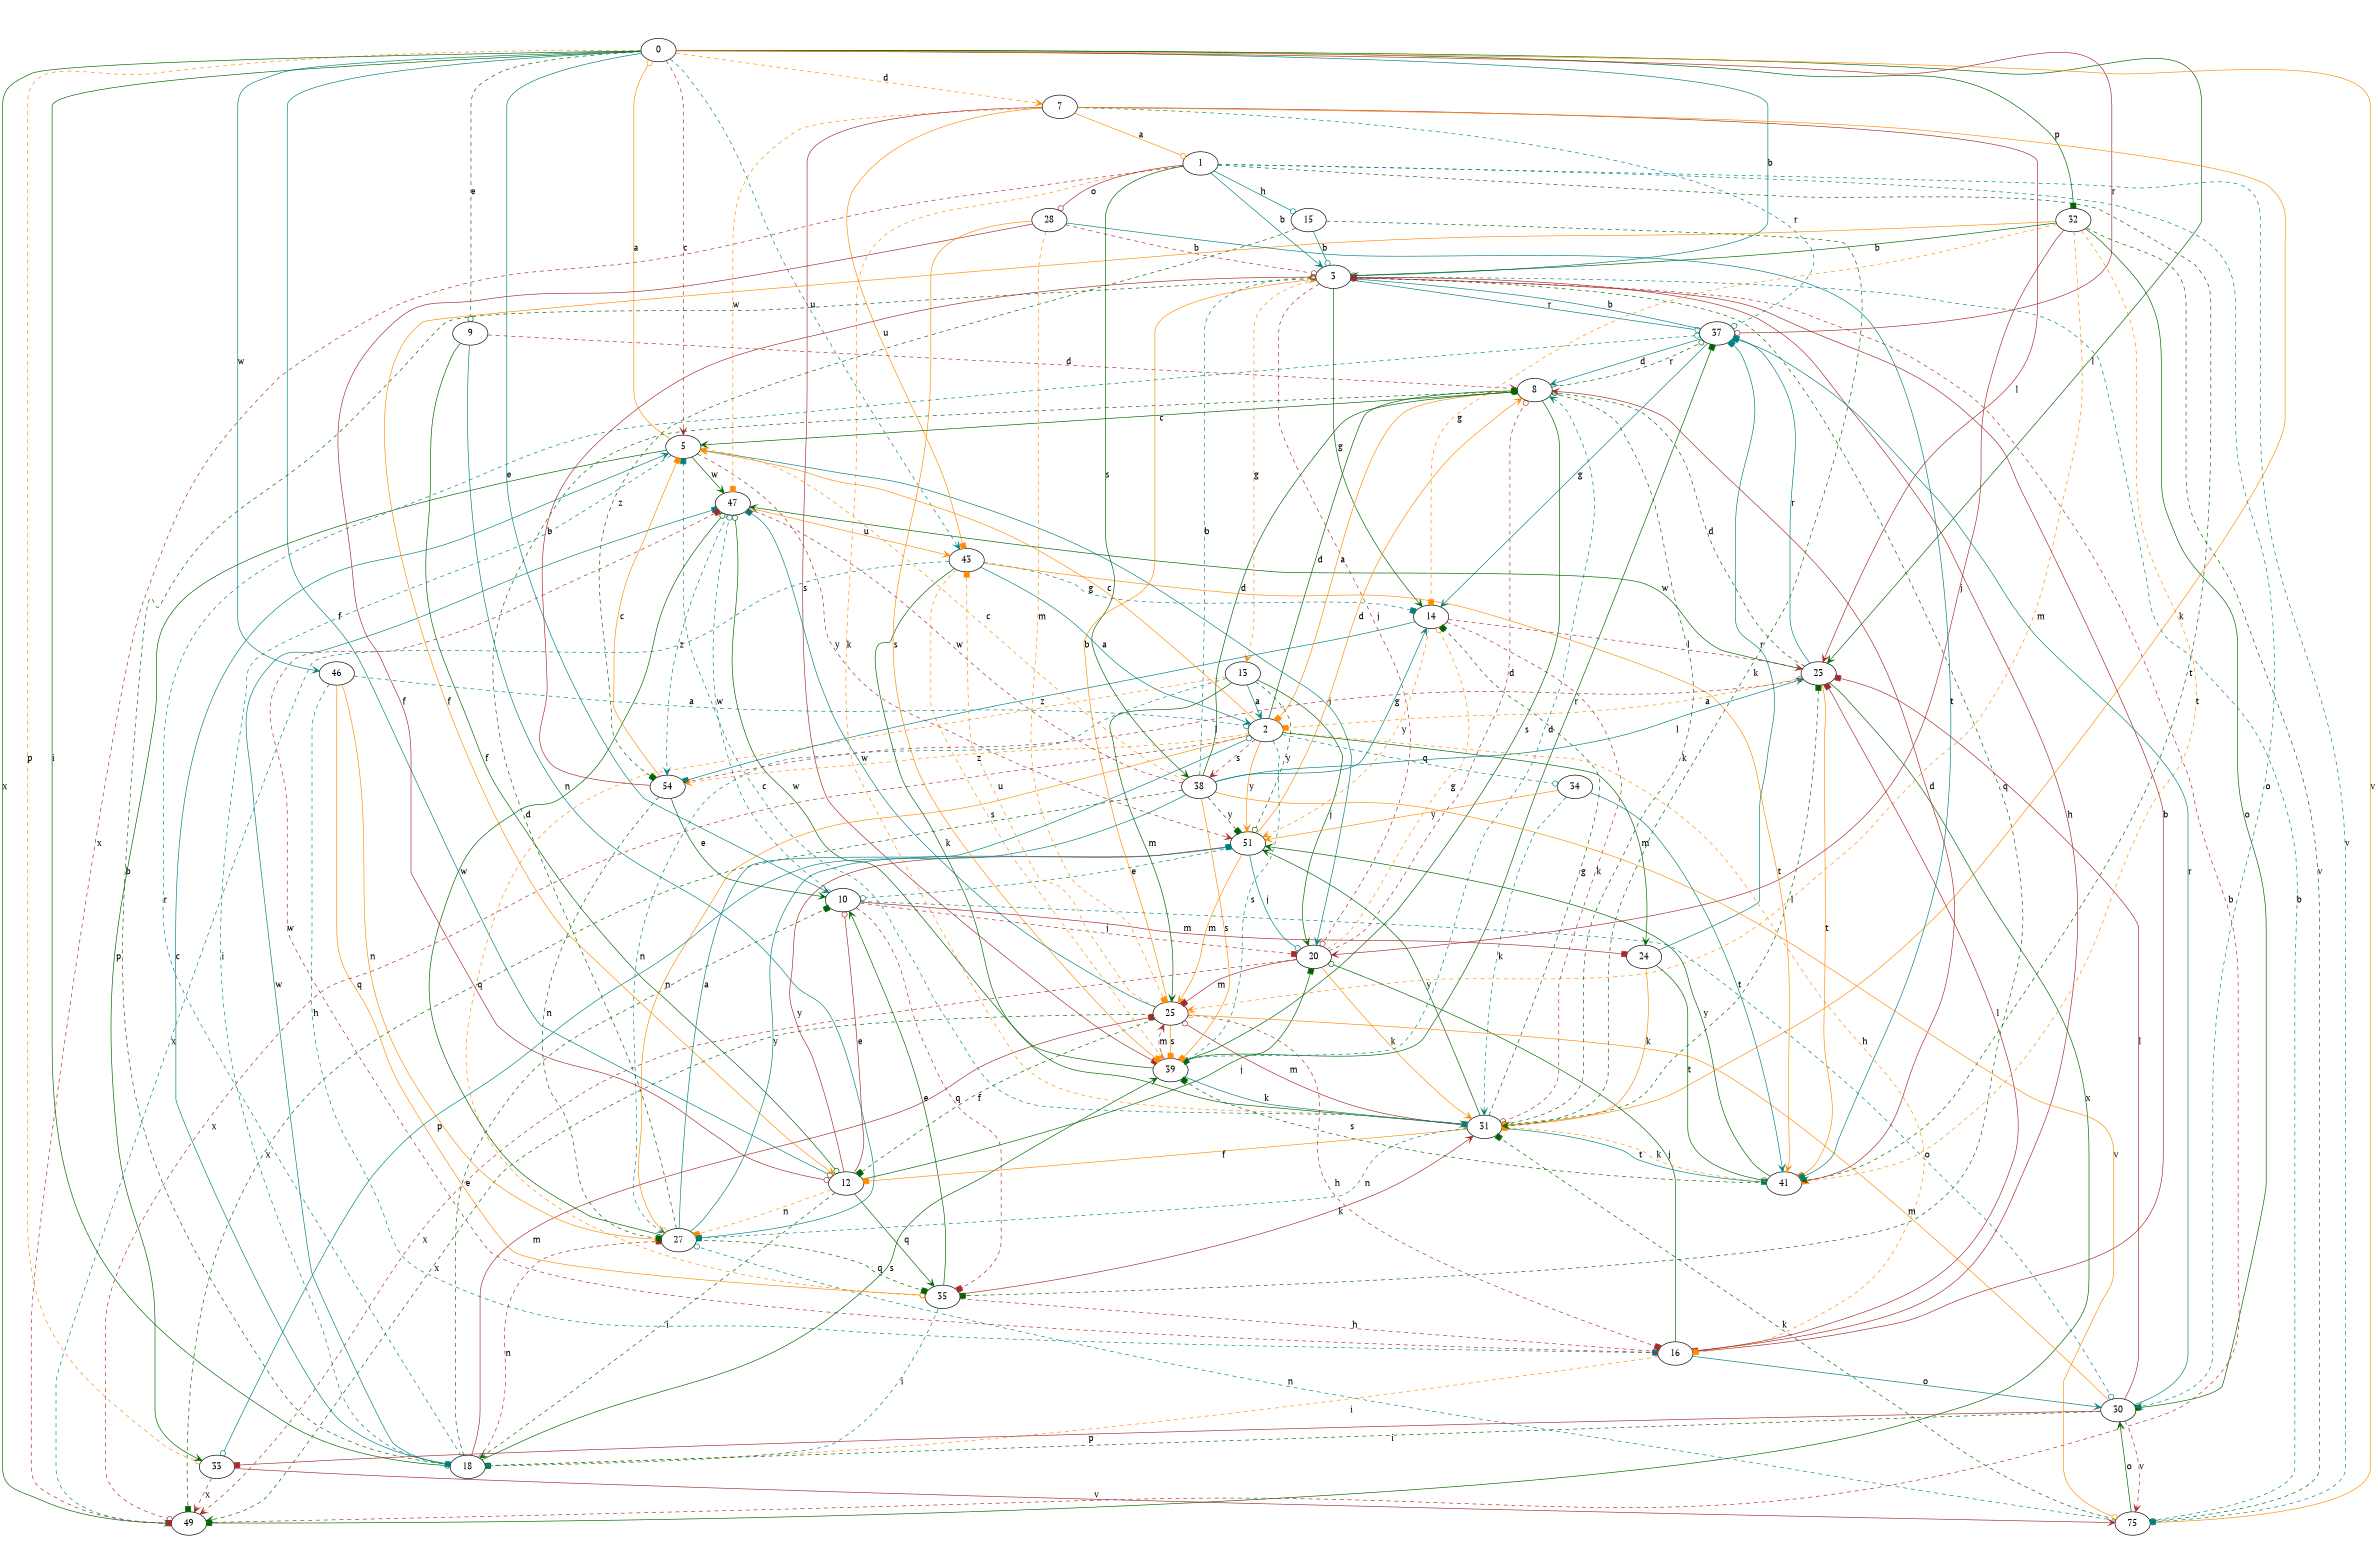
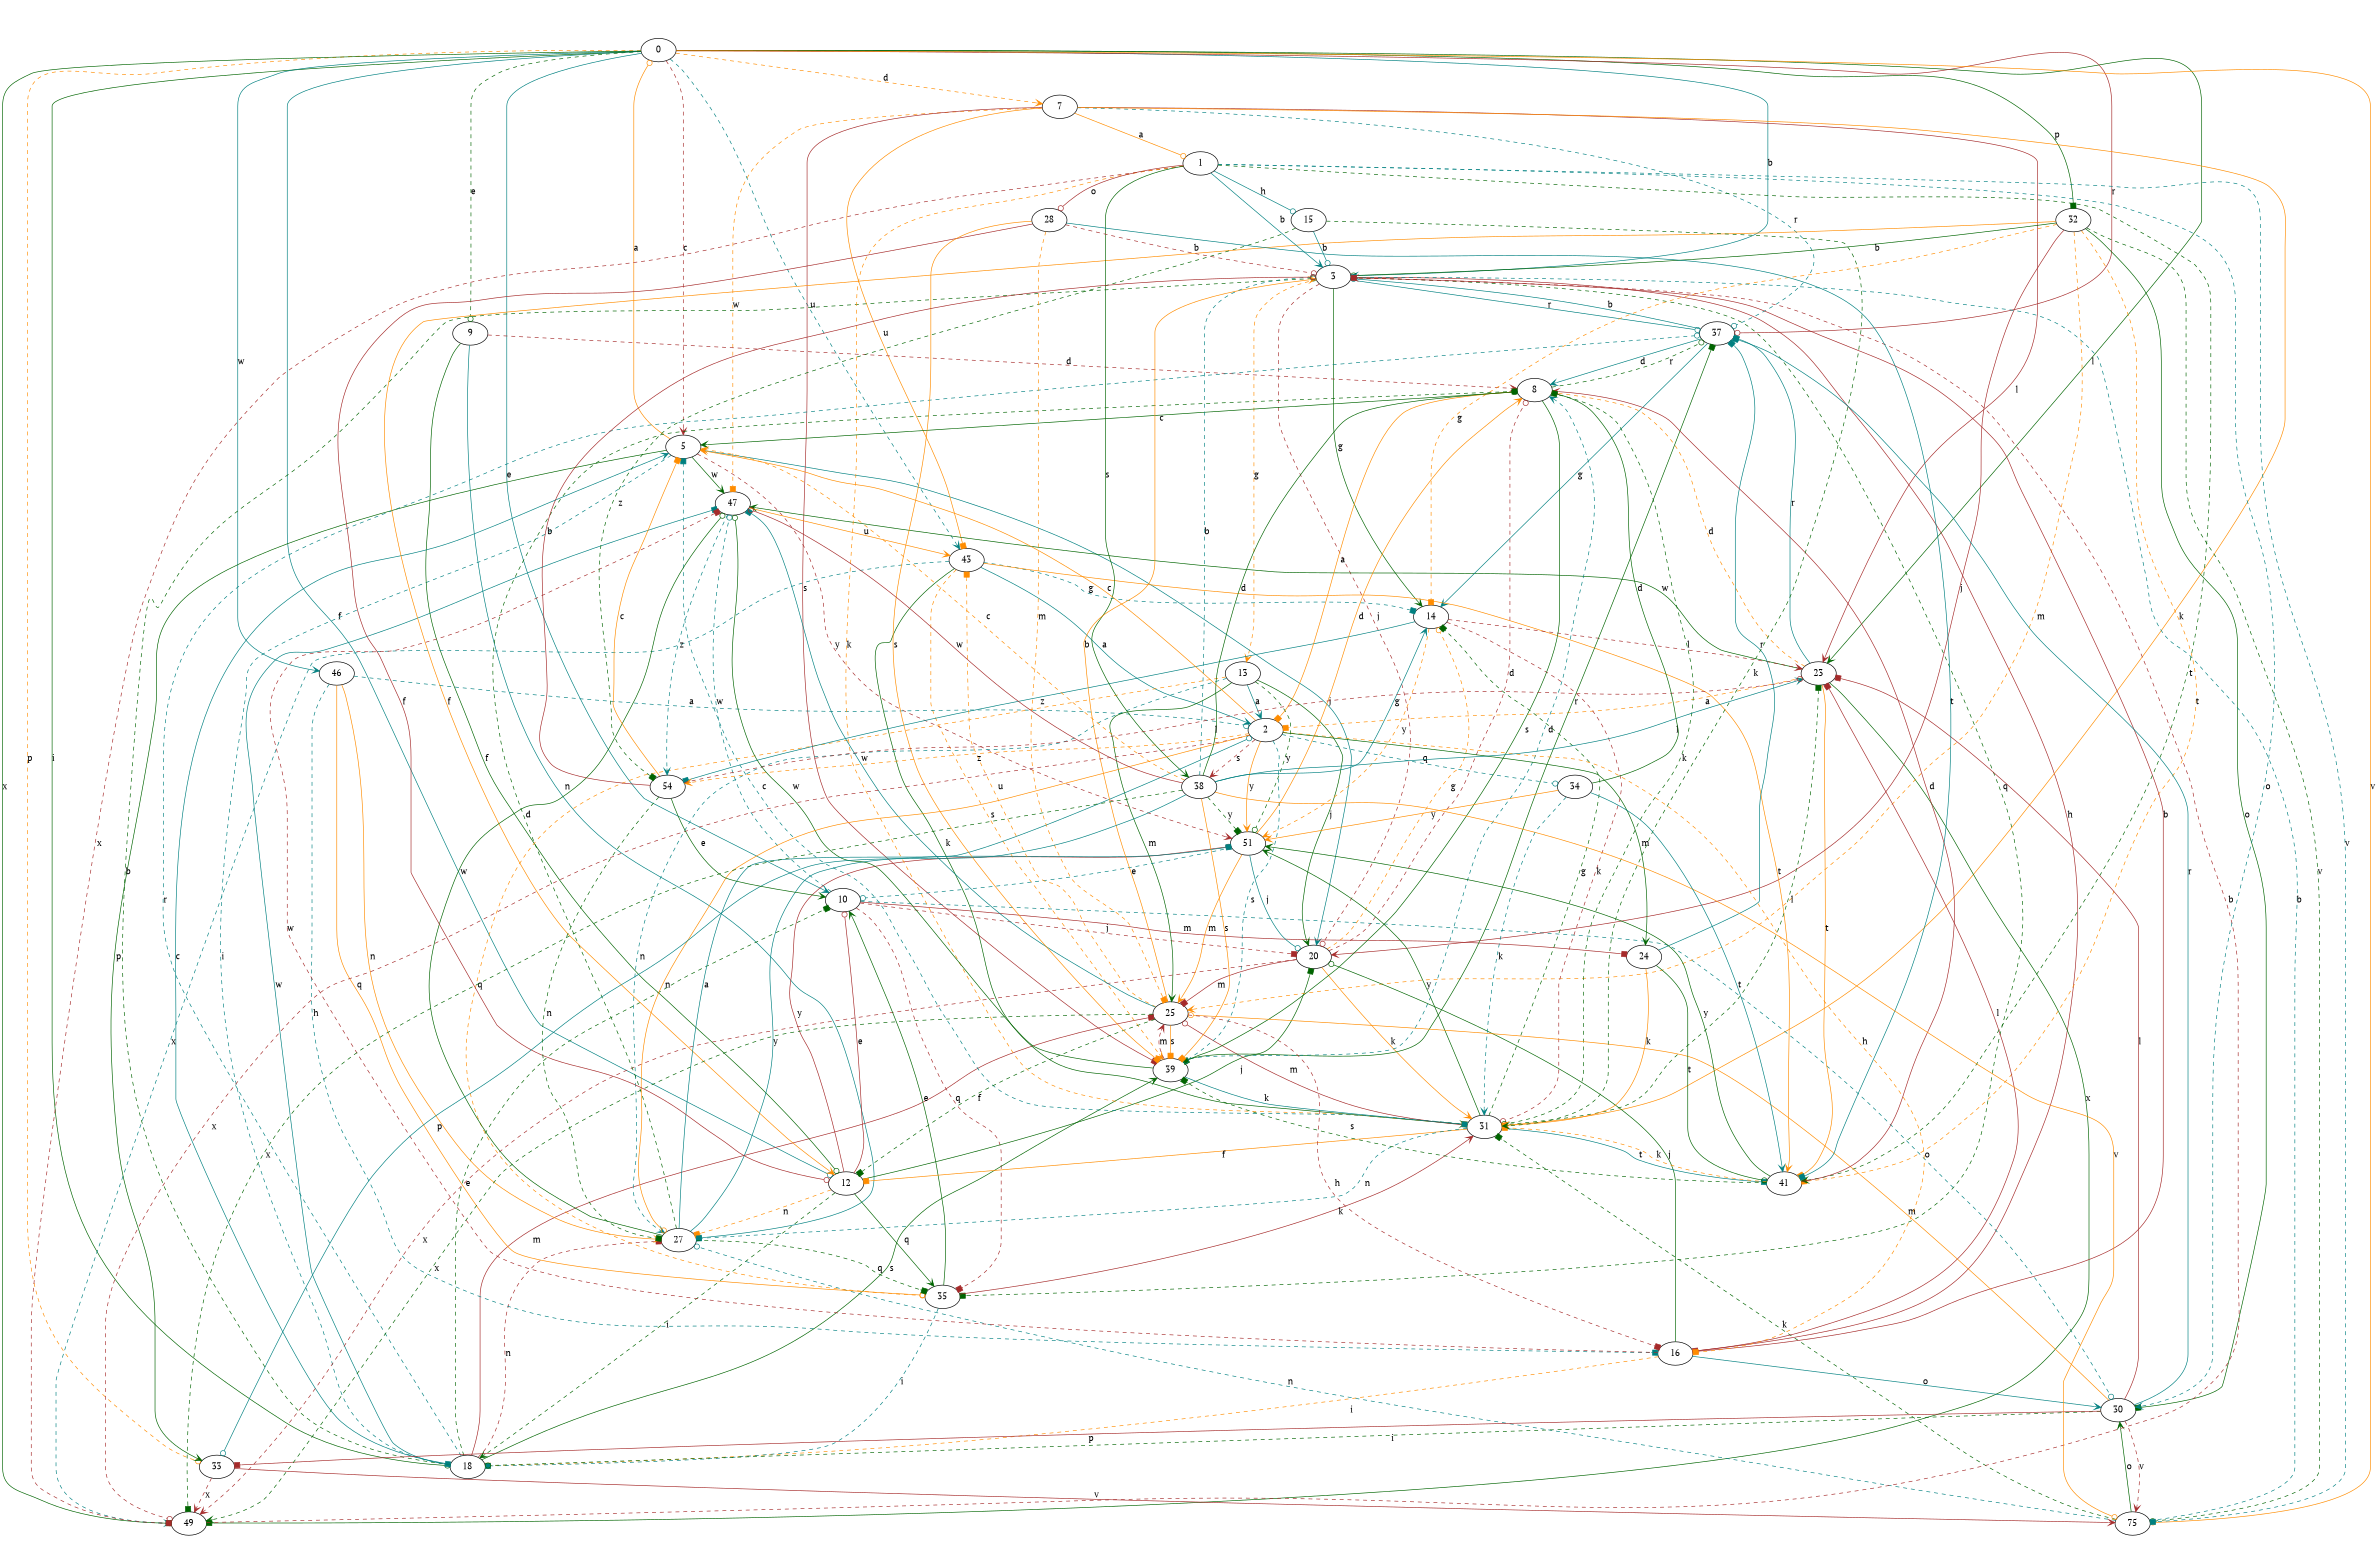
edge "2" -> "8": now "34" -> "8"
edge "23" -> "8": color darkgreen -> darkorange
edge "38" -> "47": style dashed -> solid
edge "35" -> "16": removed, label "h"
